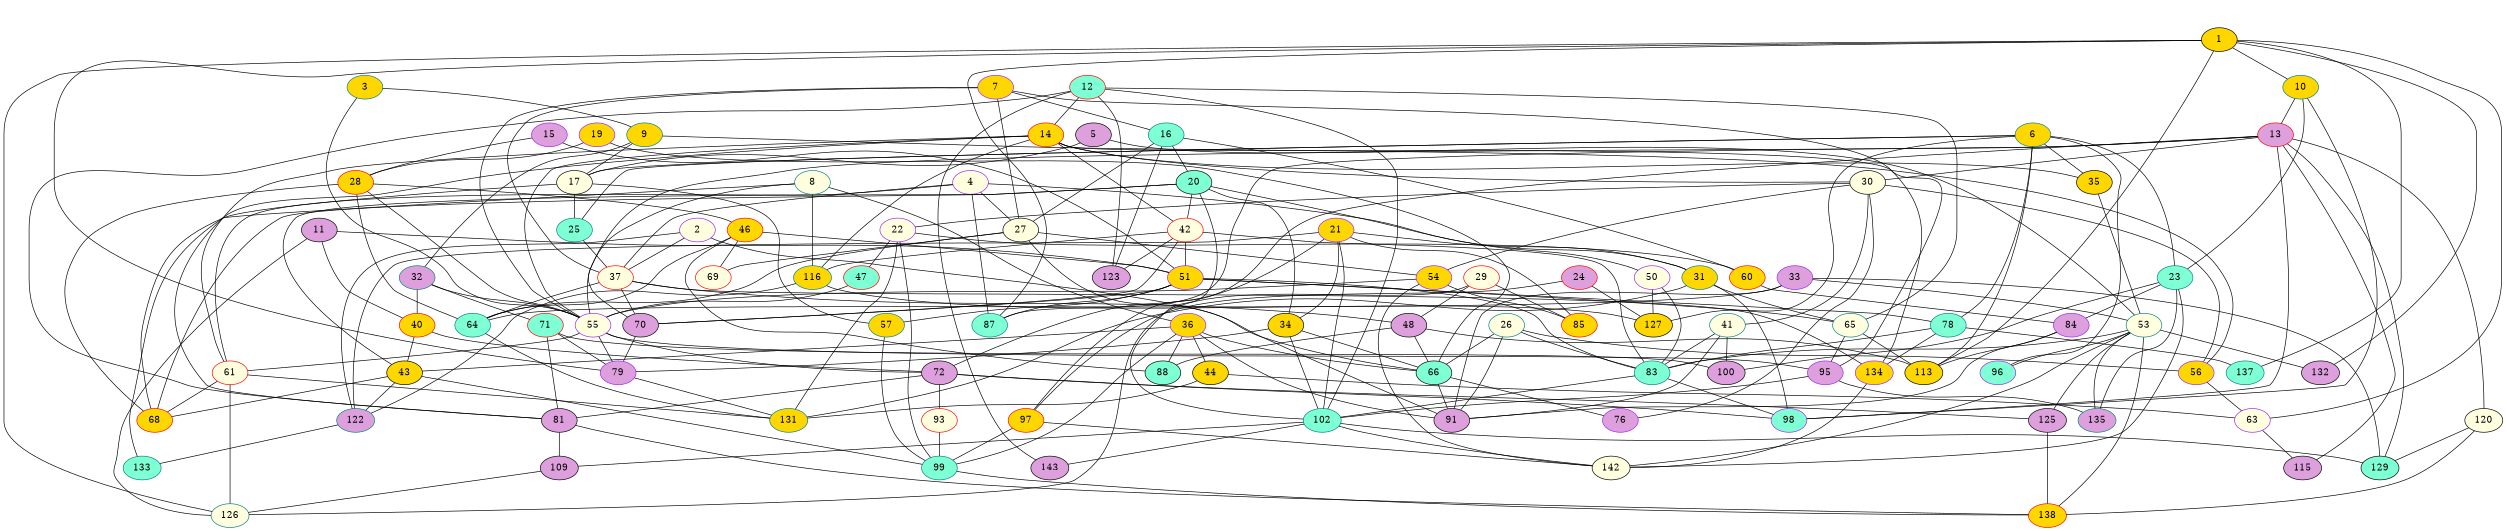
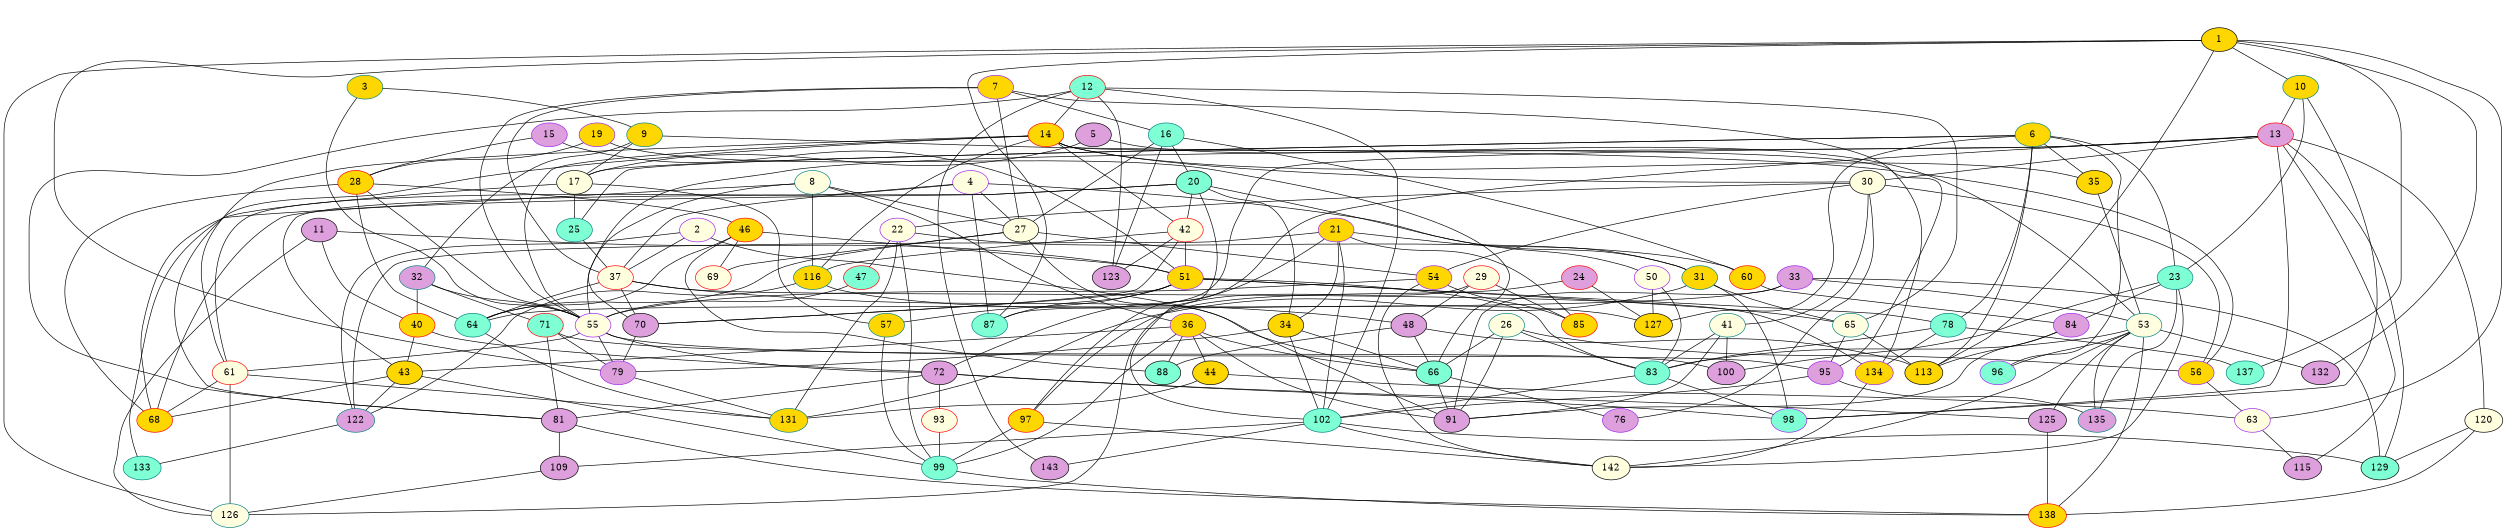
edge "8" -- "27": added
edge "42" -- "83": removed
